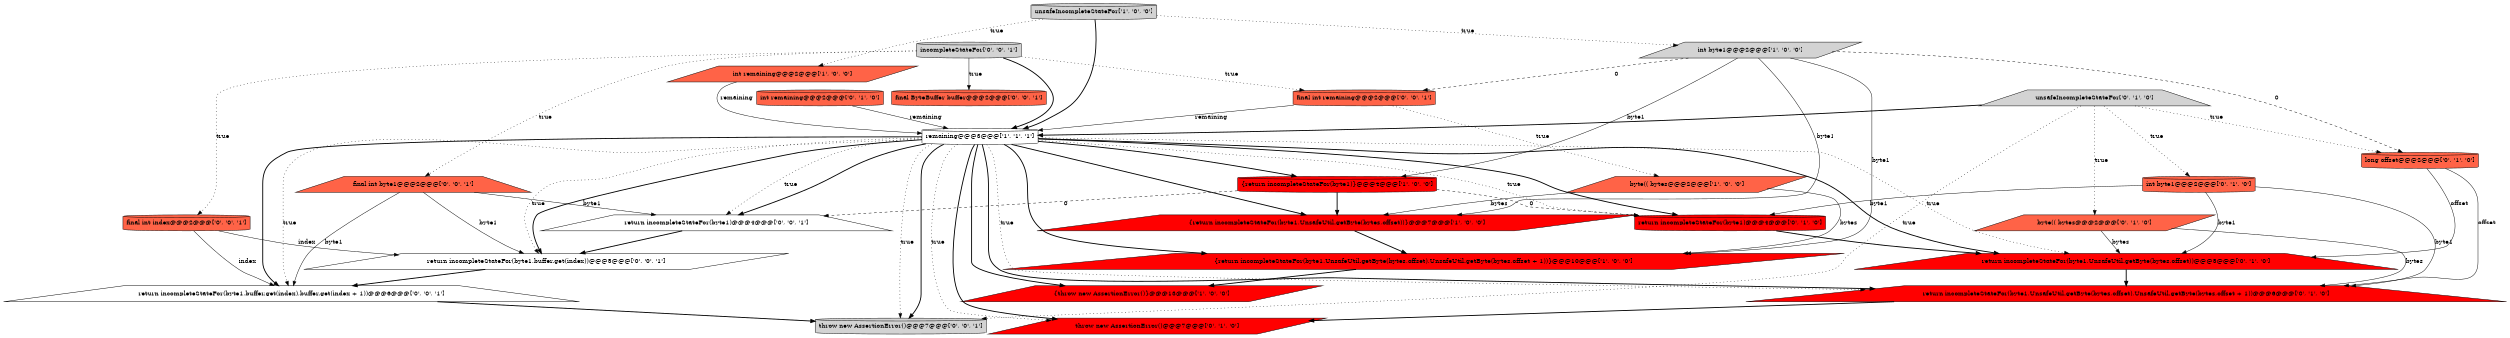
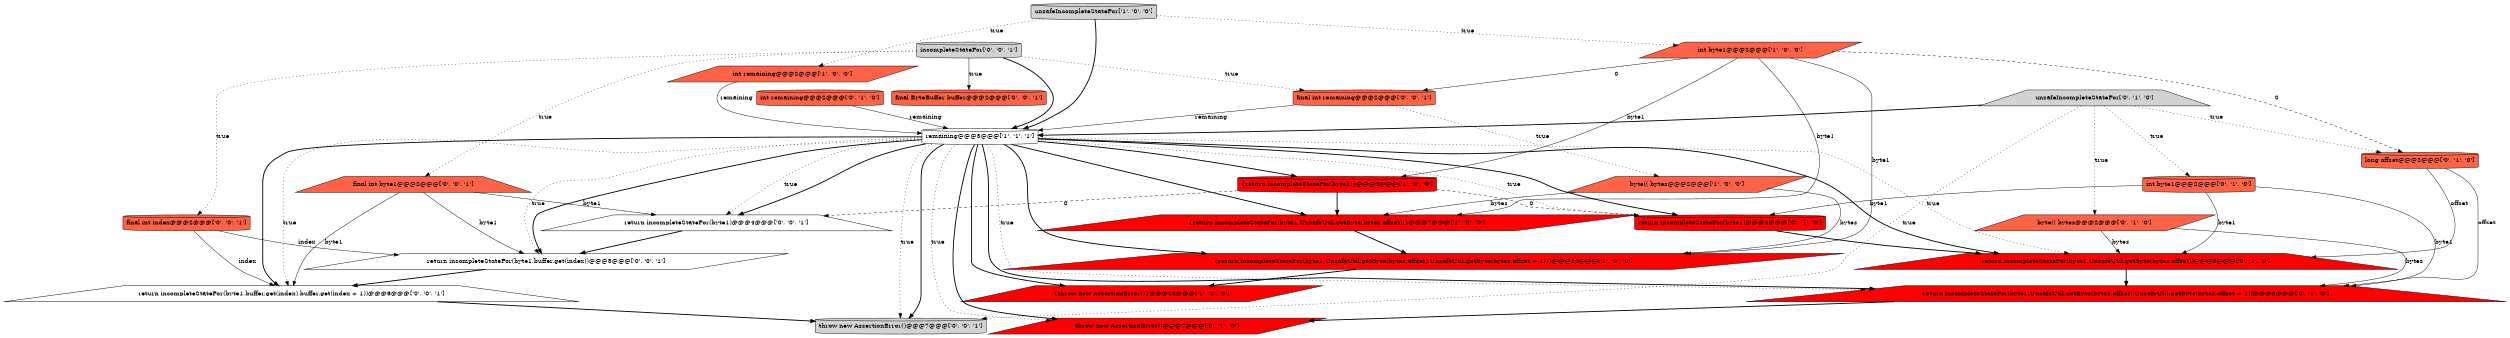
node "int byte1@@@2@@@['1', '0', '0']": fillcolor lightgray -> tomato
edge "int byte1@@@2@@@['1', '0', '0']" -> "final int remaining@@@2@@@['0', '0', '1']": style dashed -> solid
